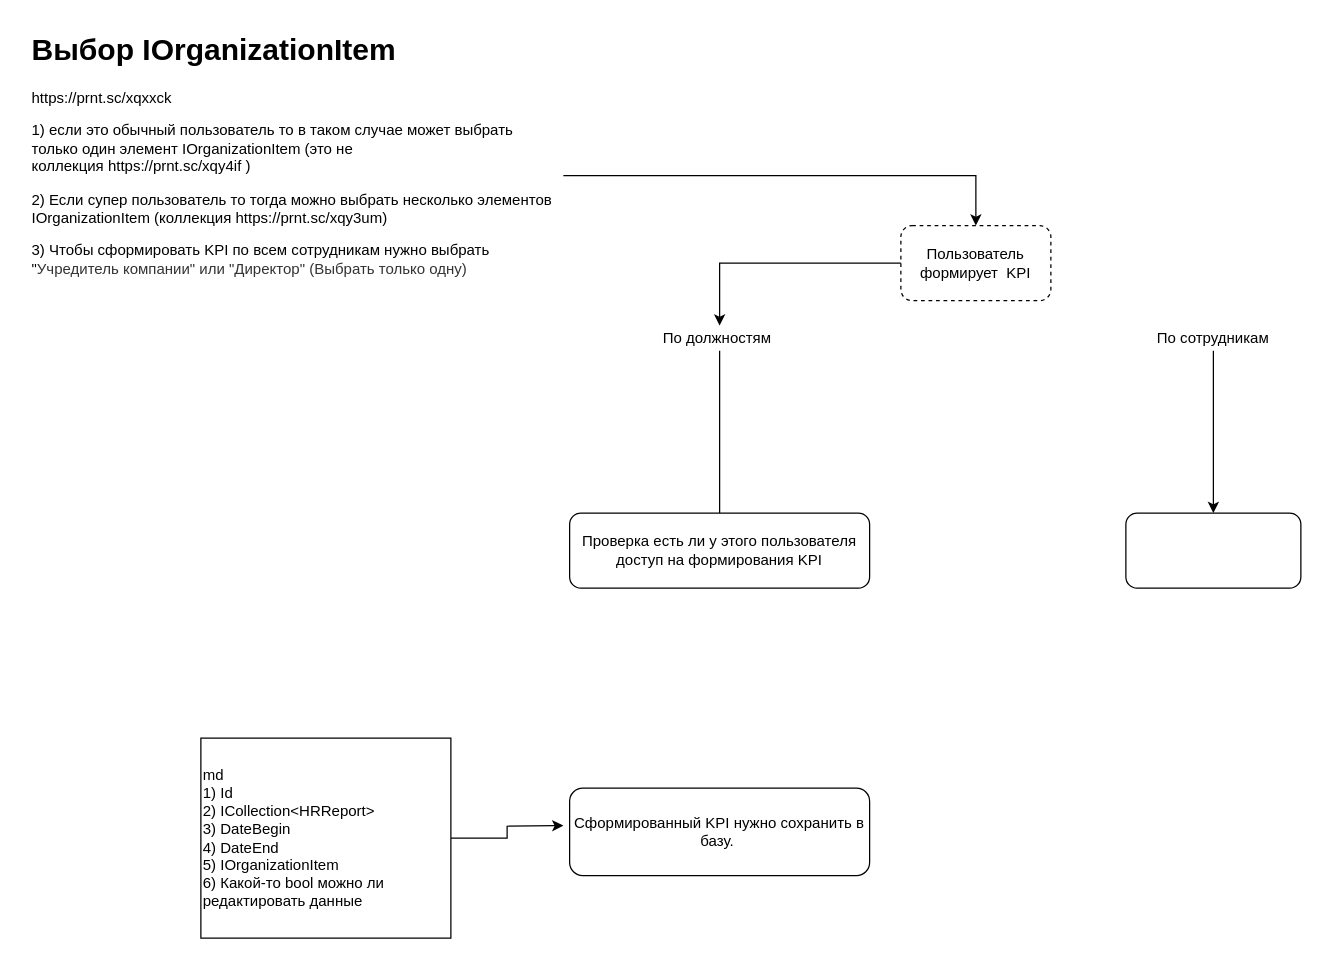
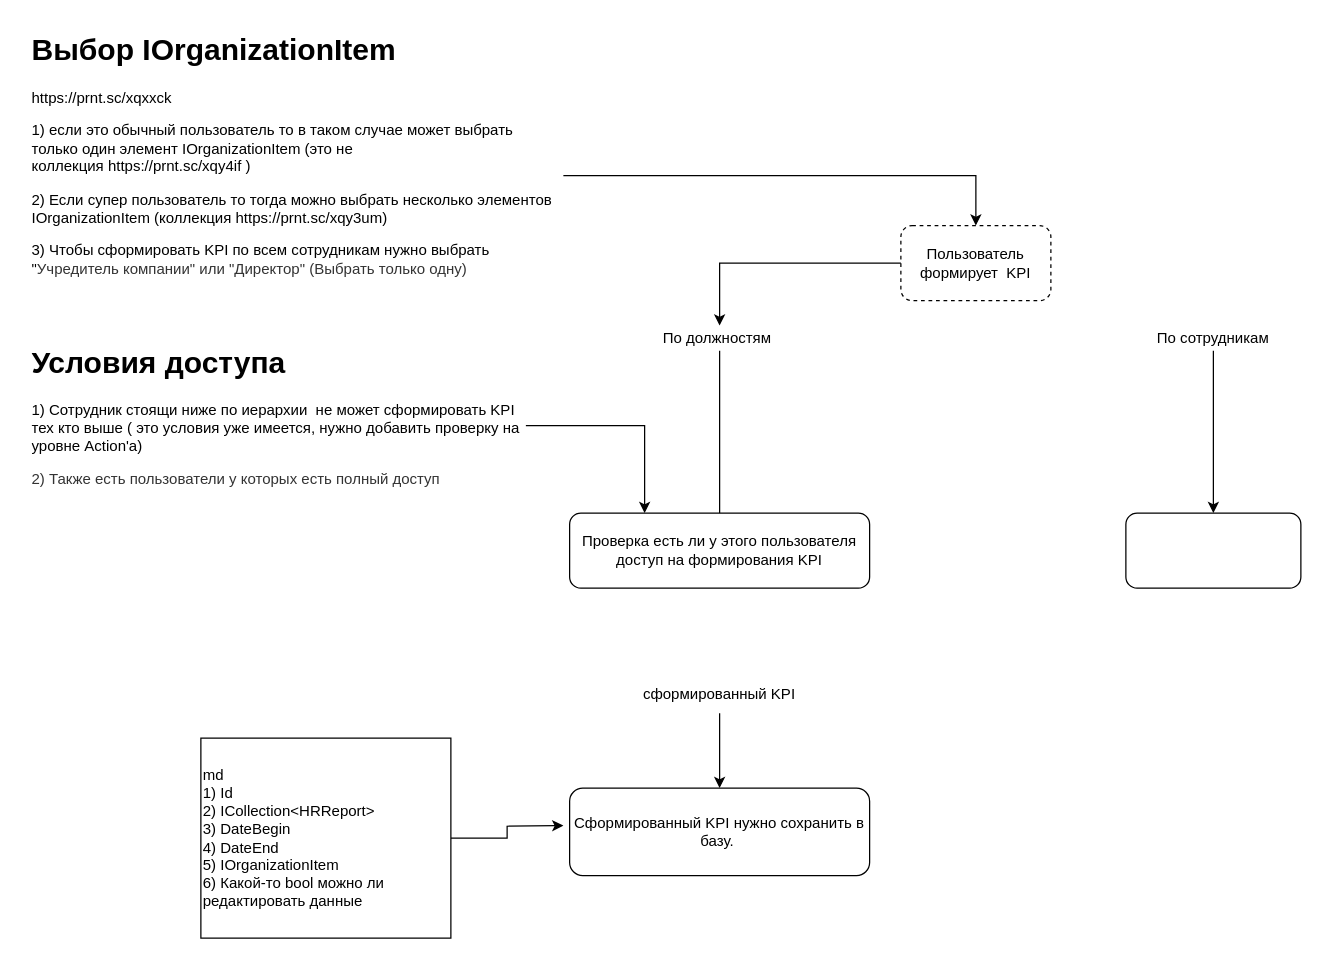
node "Условия доступа1) Сотрудник стоящи ниже по иерархии не может сформировать KPI тех кто выше ( это условия уже имеется, нужно добавить проверку на уровне Action'a) 2) Также есть пользователи у которых есть полный доступ": added
edge "Условия доступа1) Сотрудник стоящи ниже по иерархии не может сформировать KPI тех кто выше ( это условия уже имеется, нужно добавить проверку на уровне Action'a) 2) Также есть пользователи у которых есть полный доступ" -> "Проверка есть ли у этого пользователя доступ на формирования KPI": added
node "сформированный KPI": added
edge "сформированный KPI" -> "Сформированный KPI нужно сохранить в базу.": added
